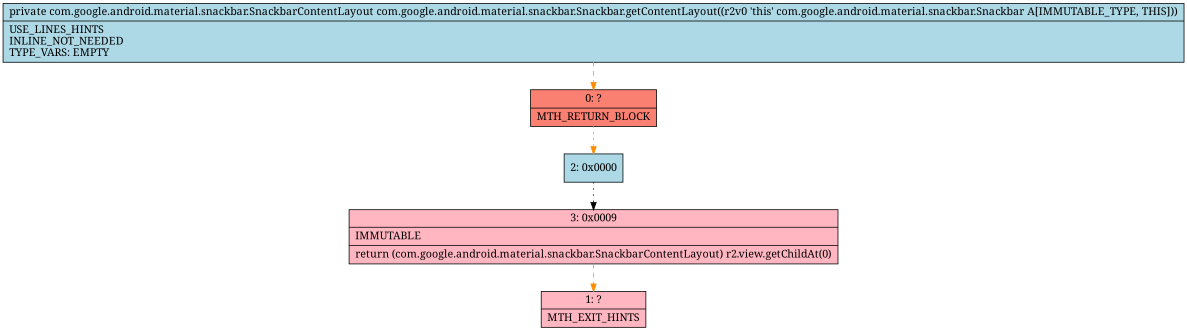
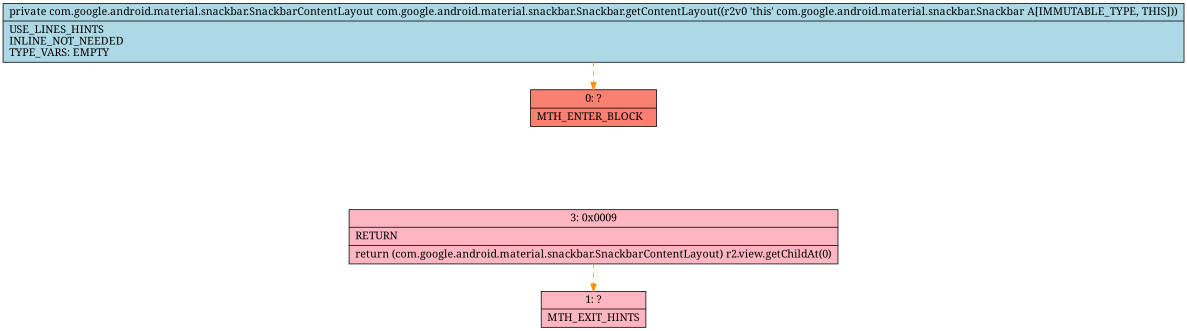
node "0: ?": text "MTH_RETURN_BLOCK" -> "MTH_ENTER_BLOCK"
node "2: 0x0000": removed
node "3: 0x0009": text "IMMUTABLE" -> "RETURN"
